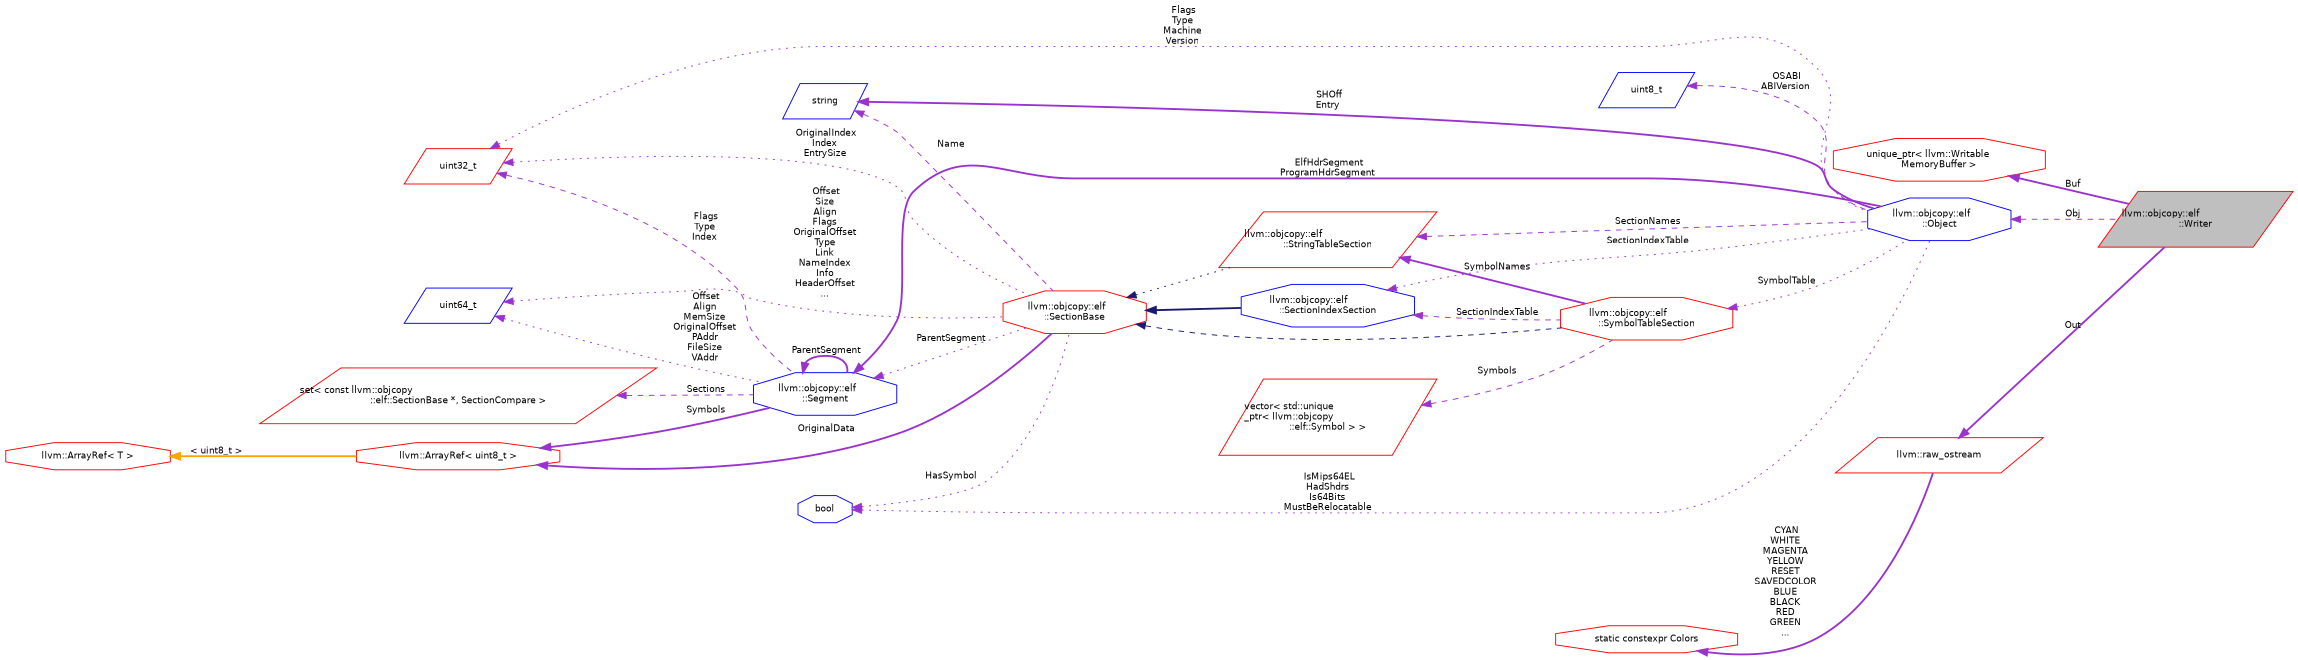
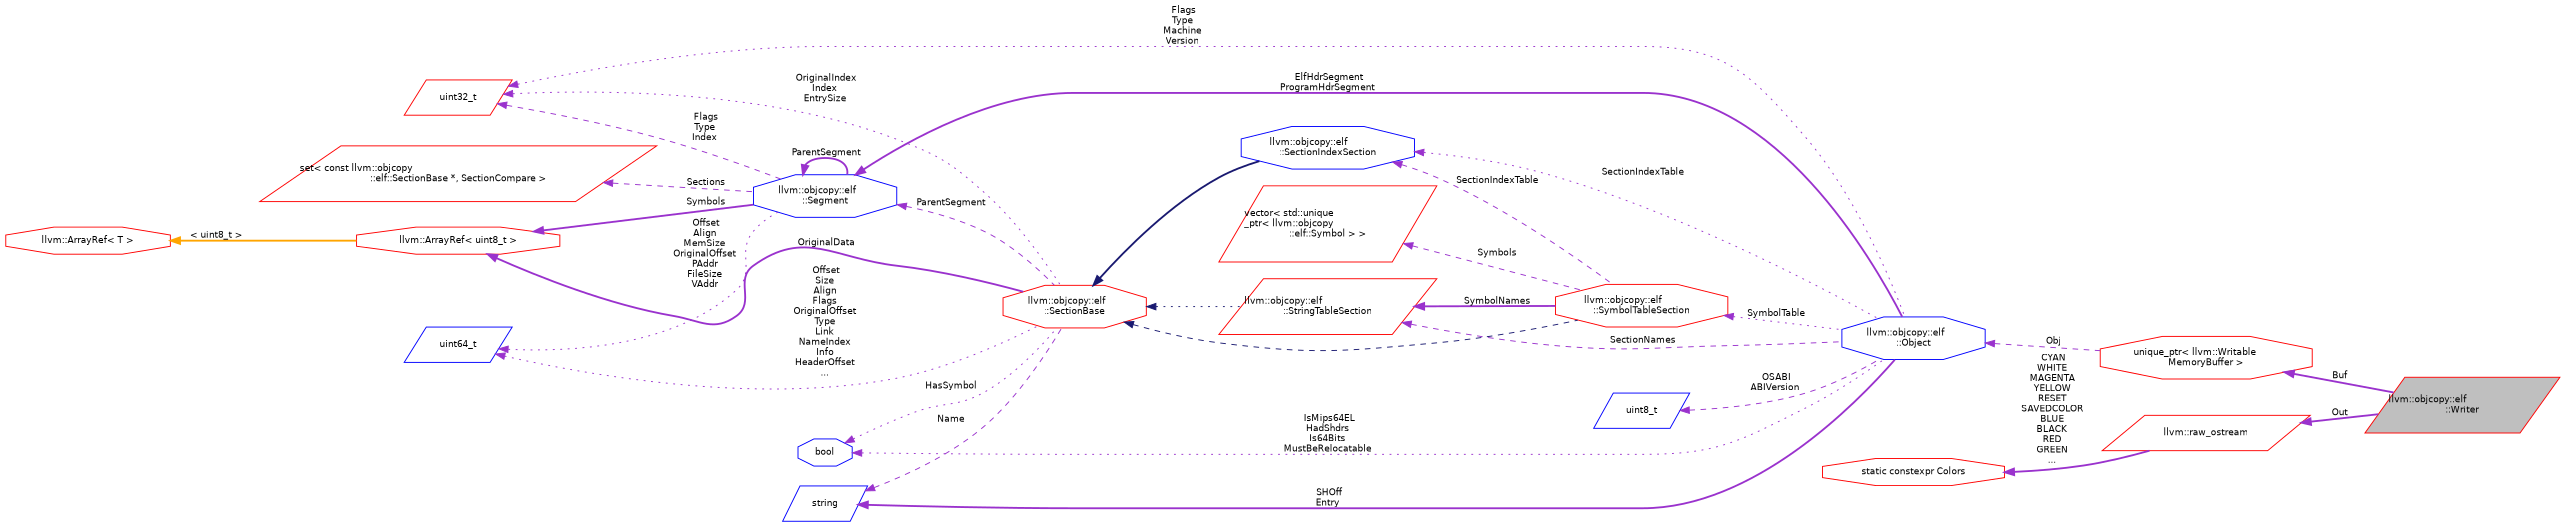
edge "llvm::objcopy::elf ::Writer" -> "llvm::objcopy::elf ::Object": now "unique_ptr< llvm::Writable MemoryBuffer >" -> "llvm::objcopy::elf ::Object"
edge "llvm::objcopy::elf ::SectionBase" -> "llvm::objcopy::elf ::Segment": style dotted -> dashed
